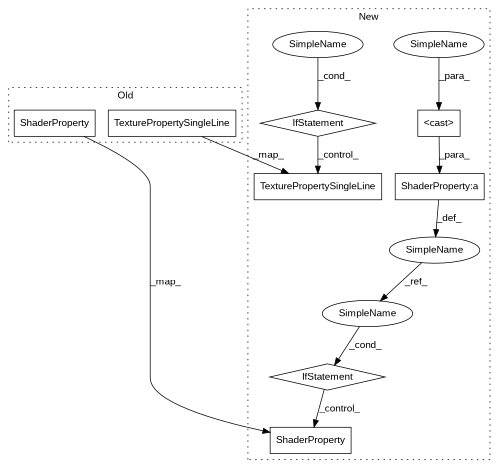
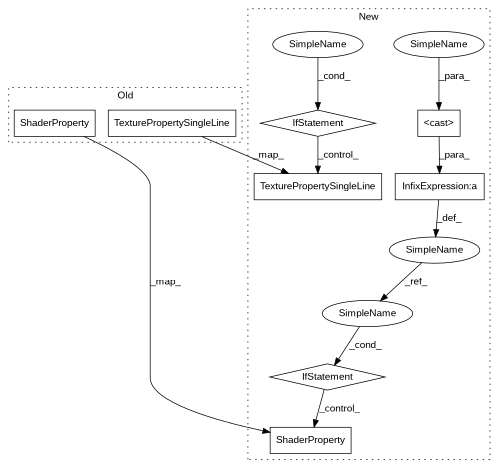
node "ShaderProperty:a": label "ShaderProperty:a" -> "InfixExpression:a"
